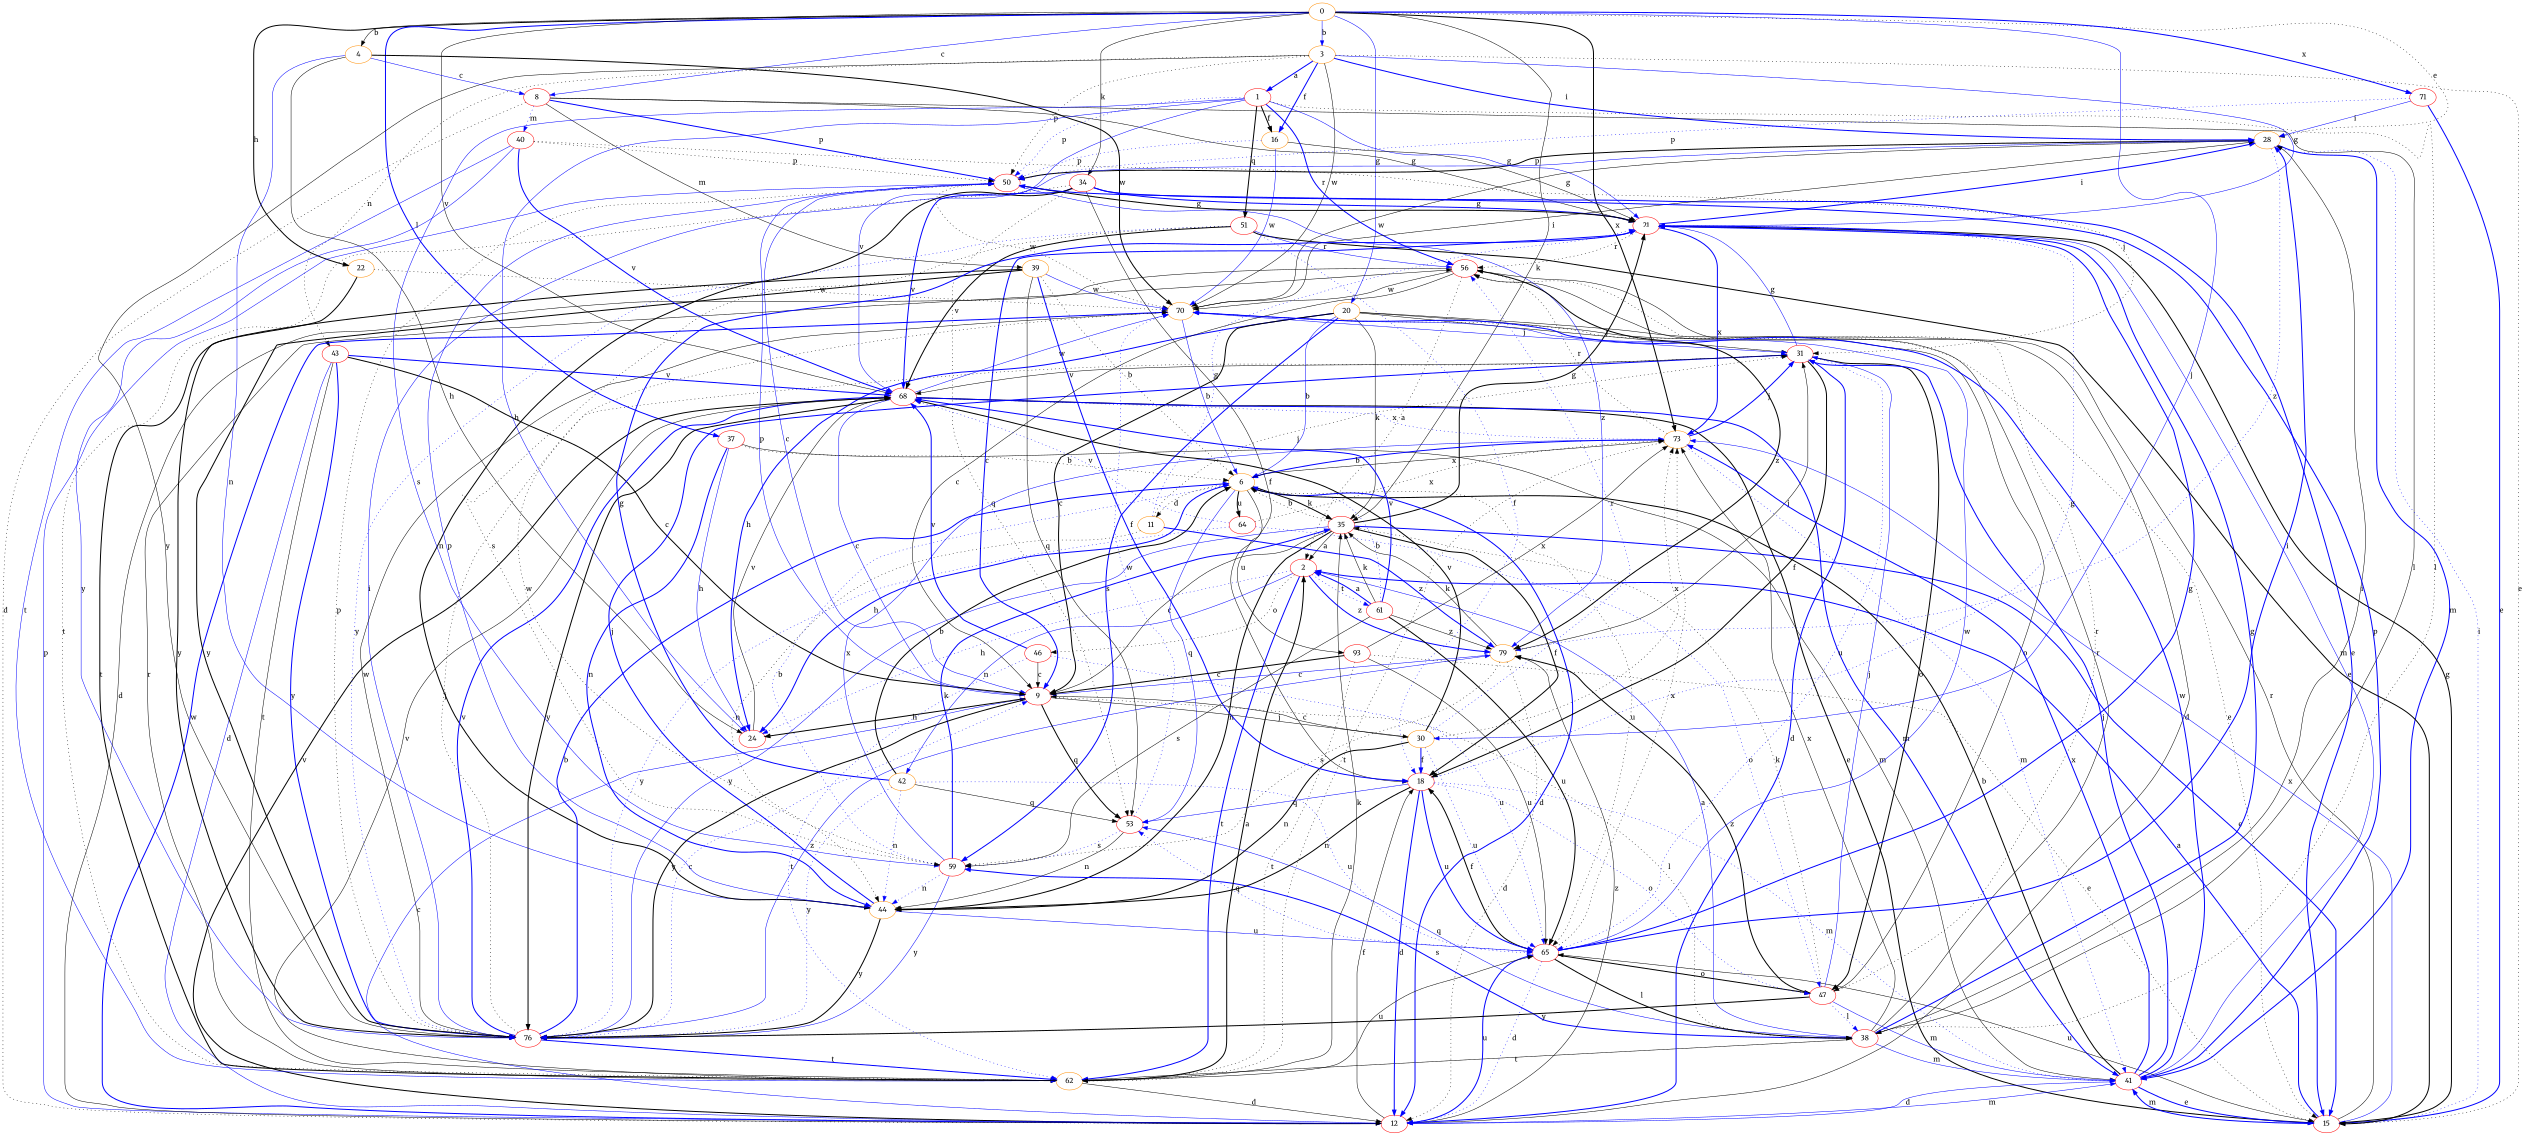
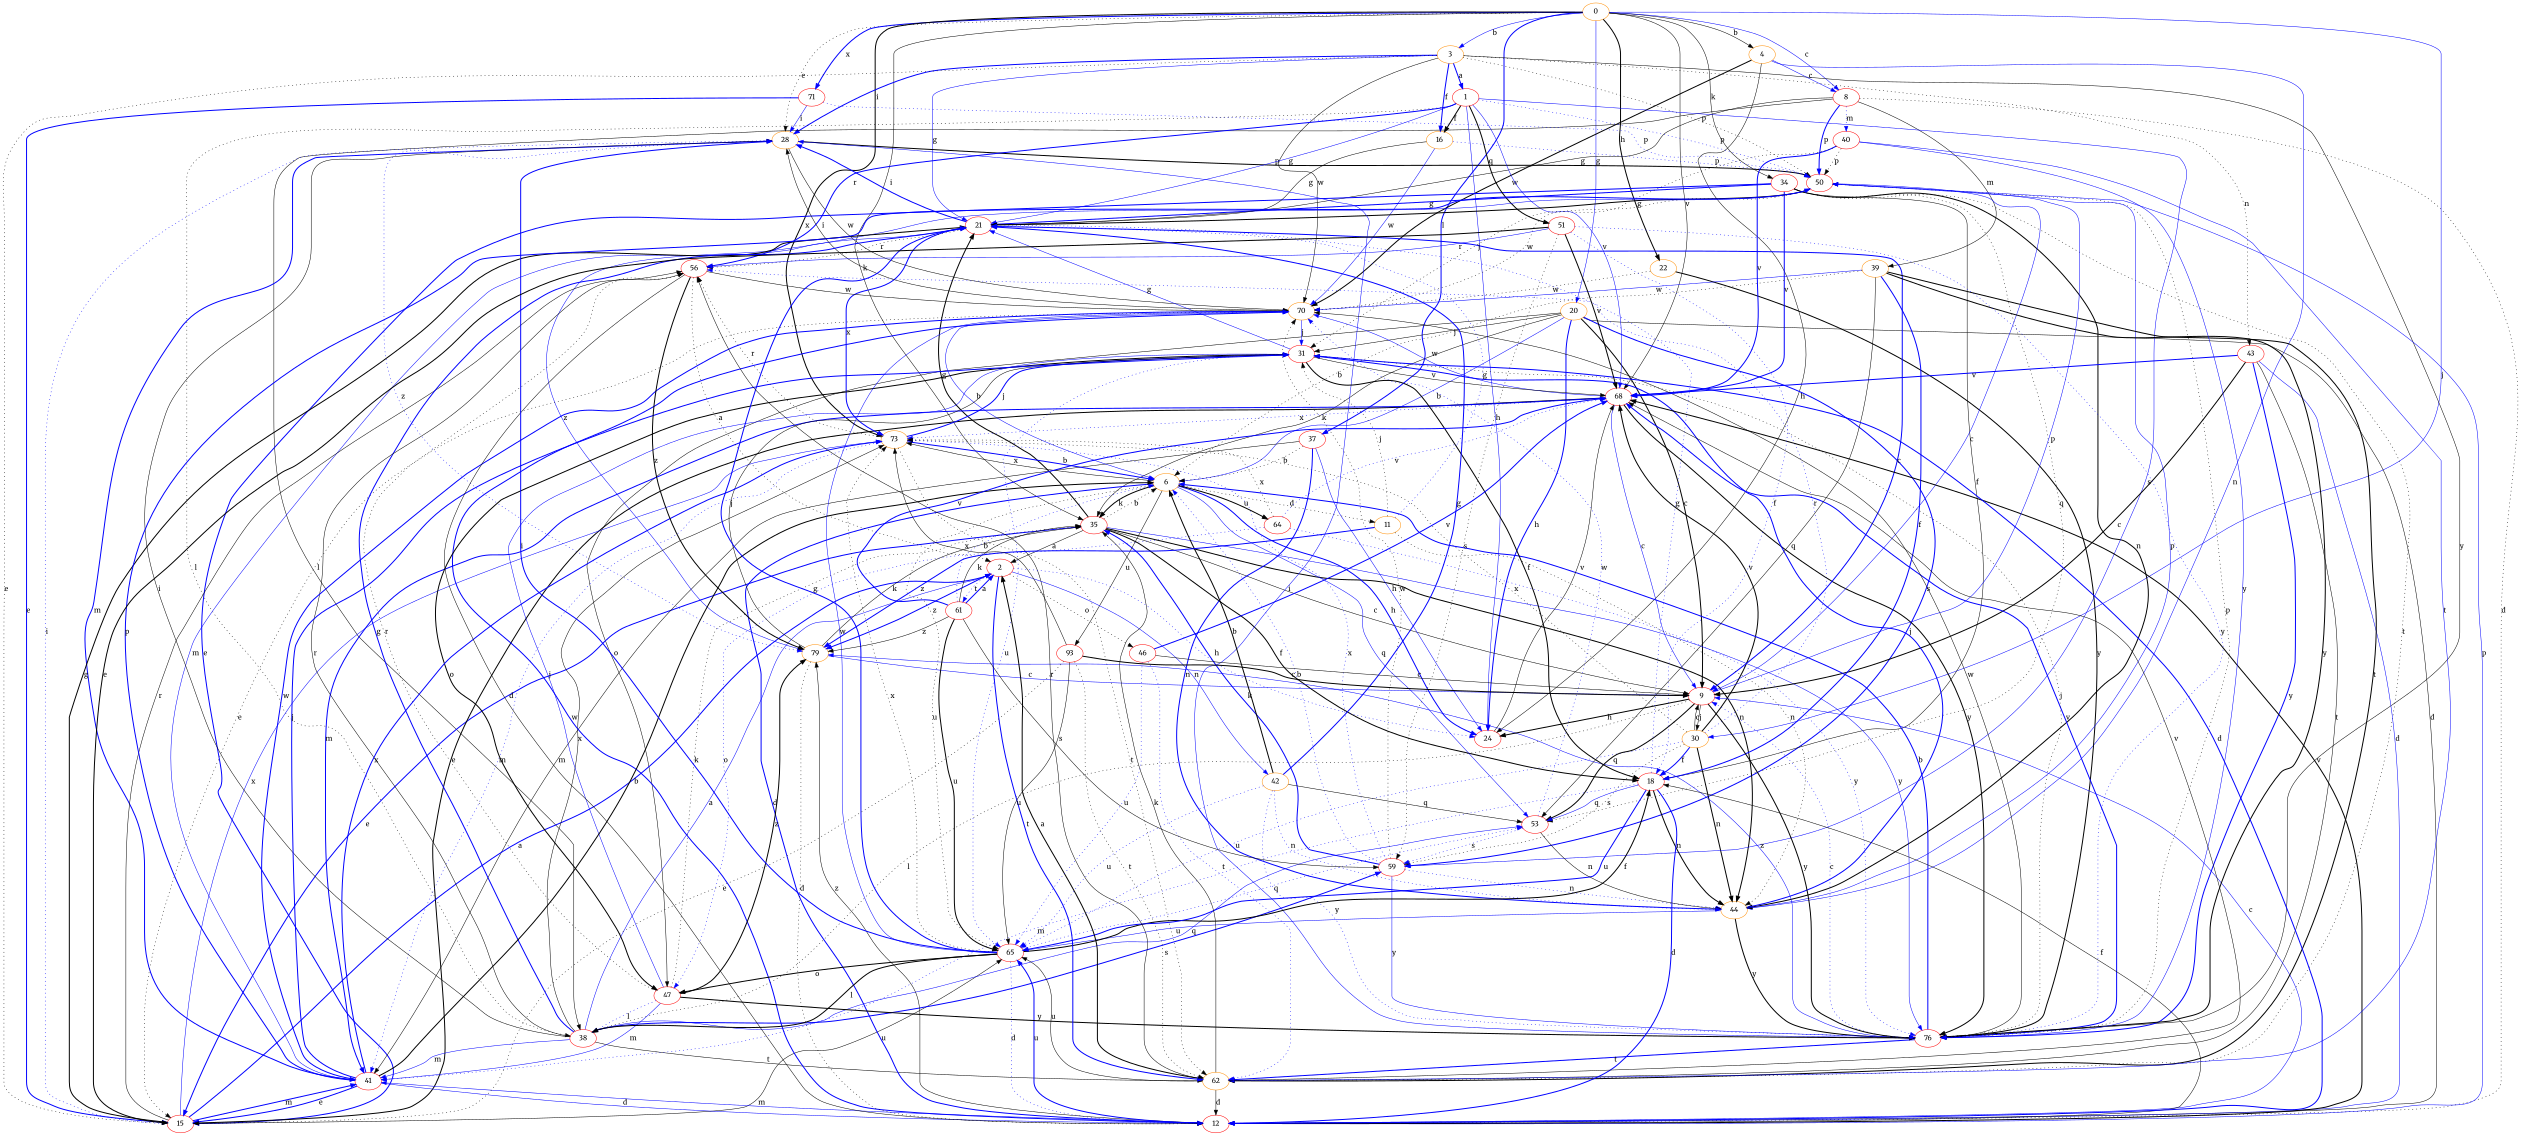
edge "56" -> "9": removed, label "c"
edge "59" -> "73": style solid -> dotted
edge "79" -> "59": now "30" -> "59"
edge "18" -> "47": removed, label "o"
